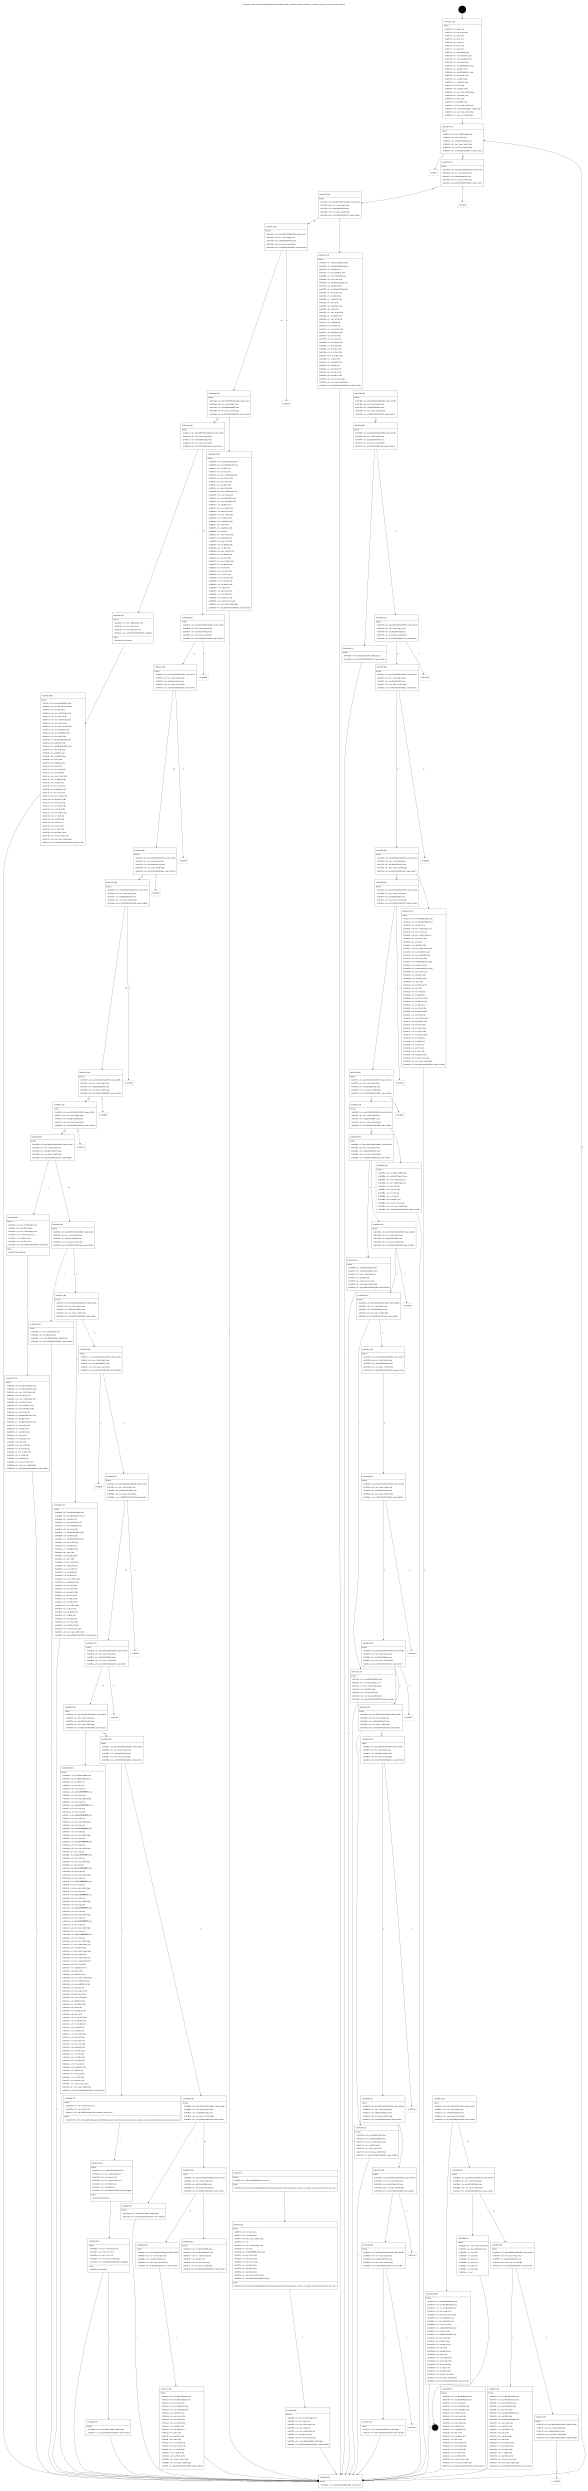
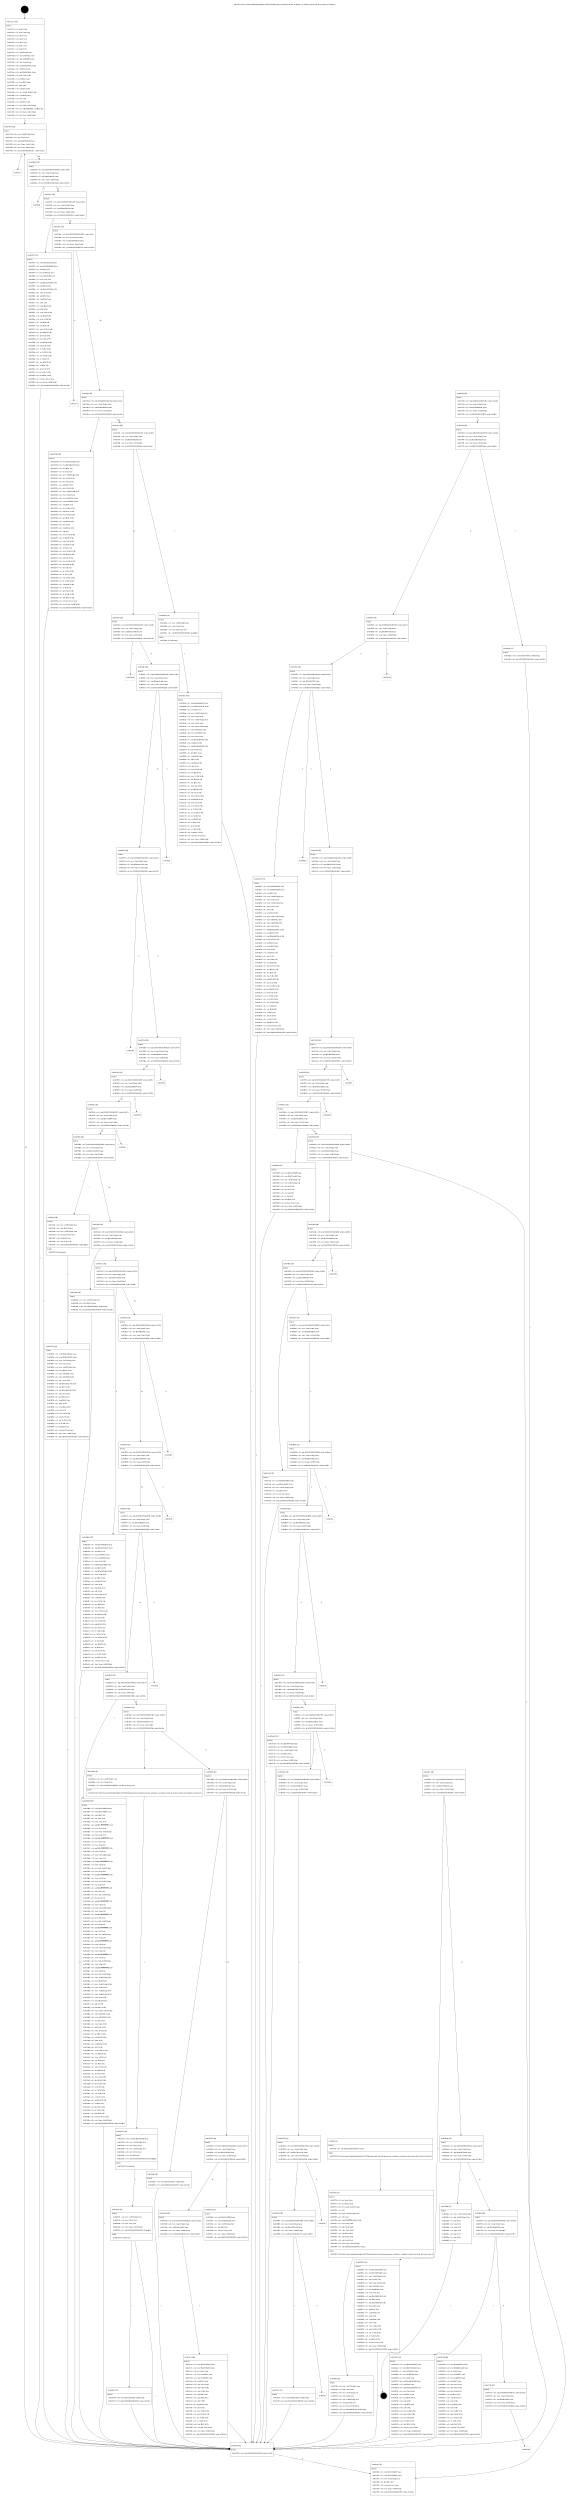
edge "0x4017b8 [28]" -> "0x401e47 [171]": now "0x40179c [28]" -> "0x401e47 [171]"
edge "0x401ef2 [30]" -> "0x402760 [5]": reversed
